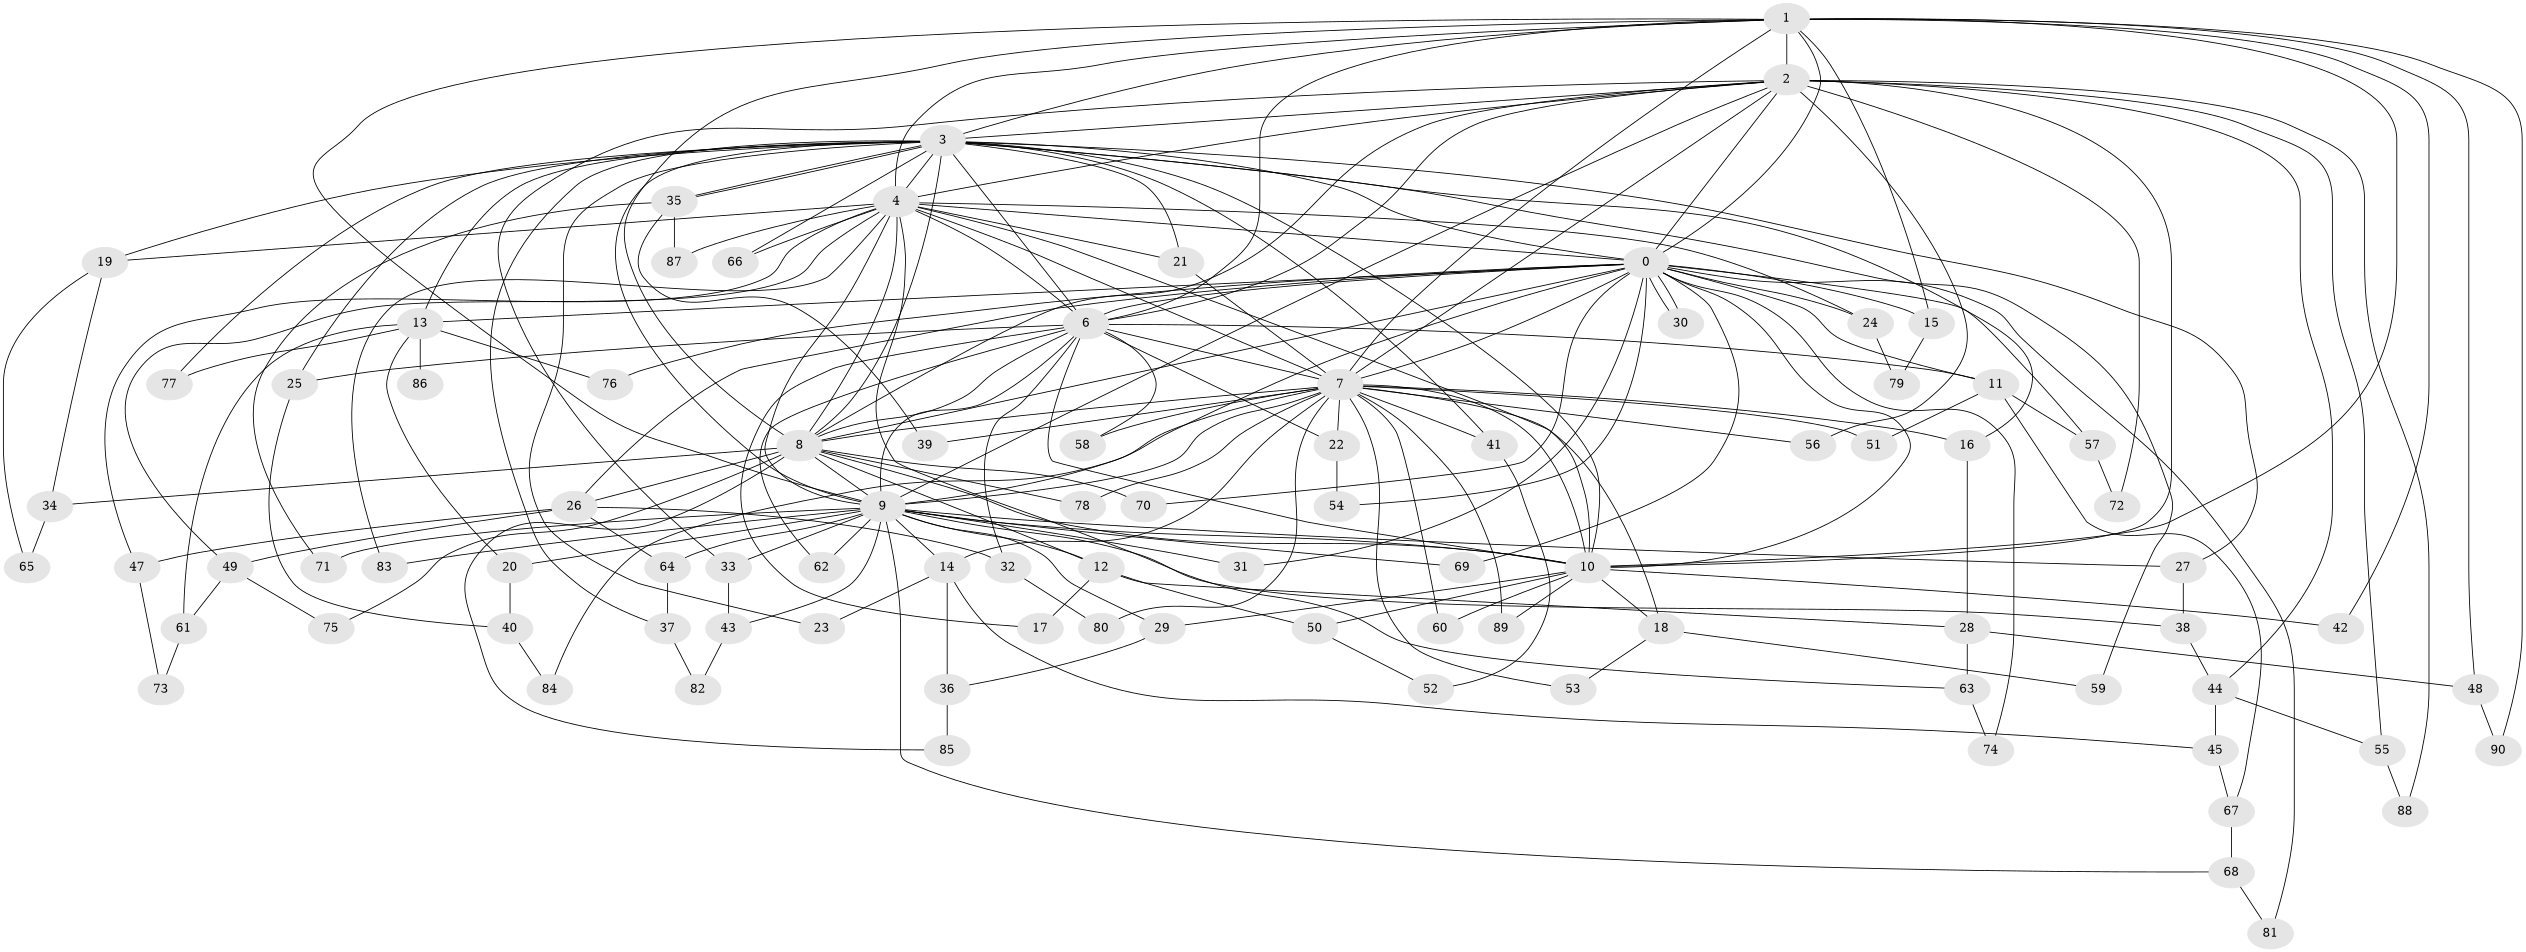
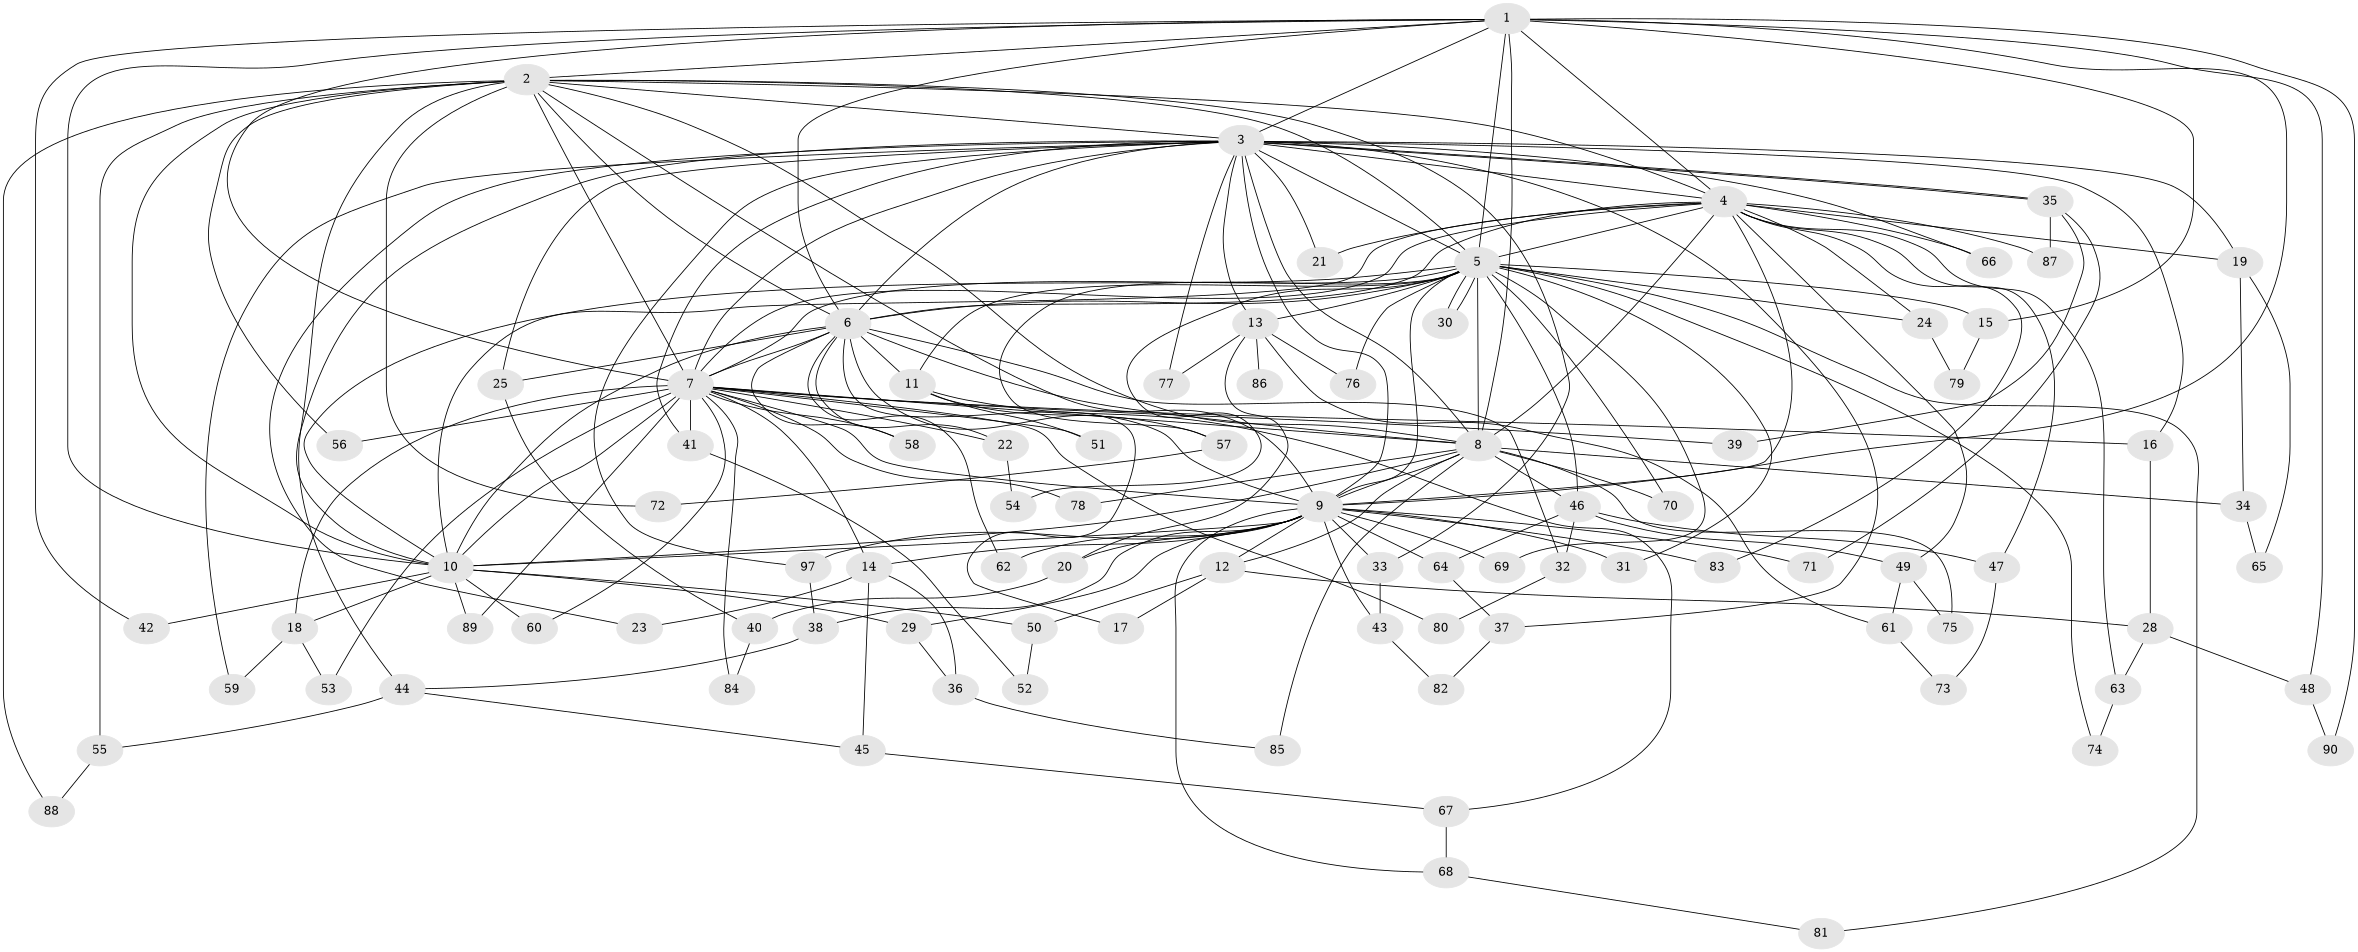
node "0": label "0" -> "5"
edge "21" -- "7": now "3" -- "7"
node "26": label "26" -> "46"
node "27": label "27" -> "97"
